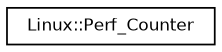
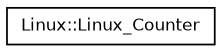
node "Linux::Perf_Counter": label "Linux::Perf_Counter" -> "Linux::Linux_Counter"
